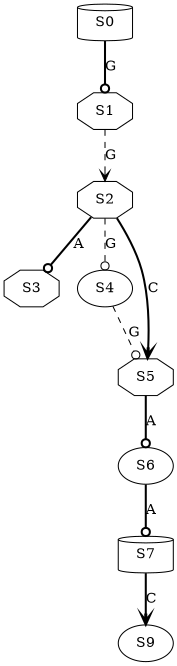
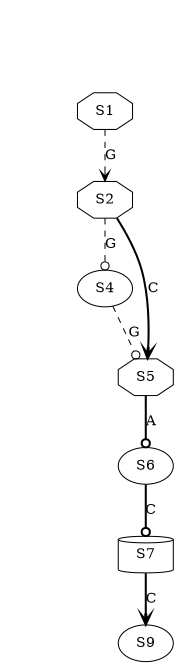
node "S0": removed
node "S3": removed
edge "S6" -> "S7": label "A" -> "C"
